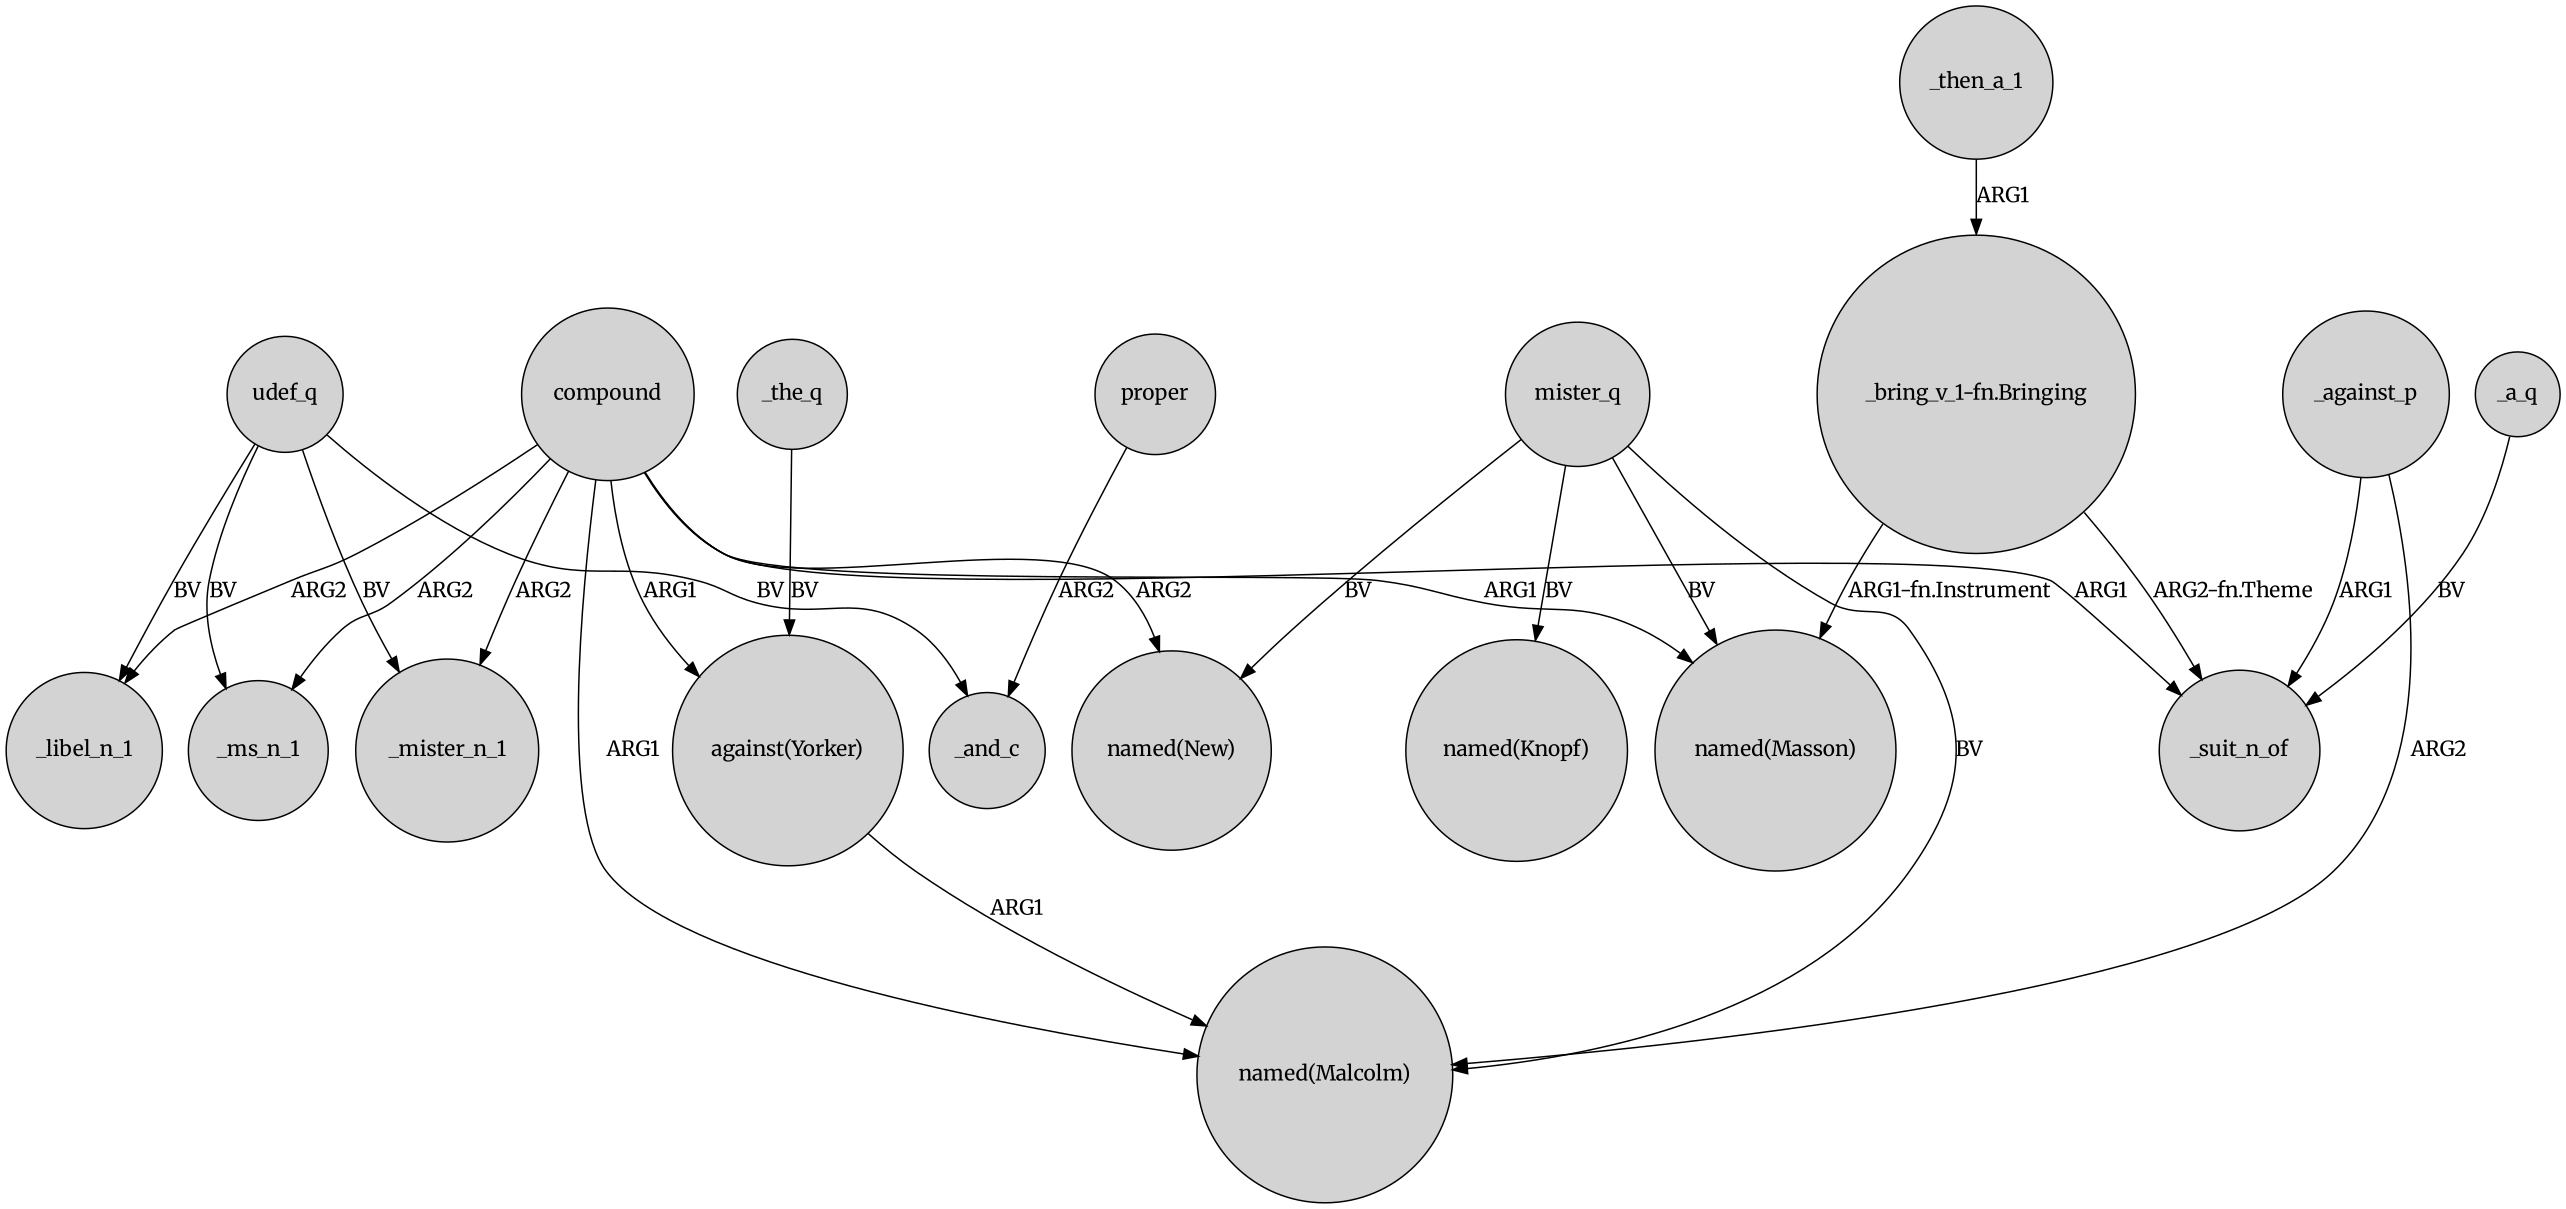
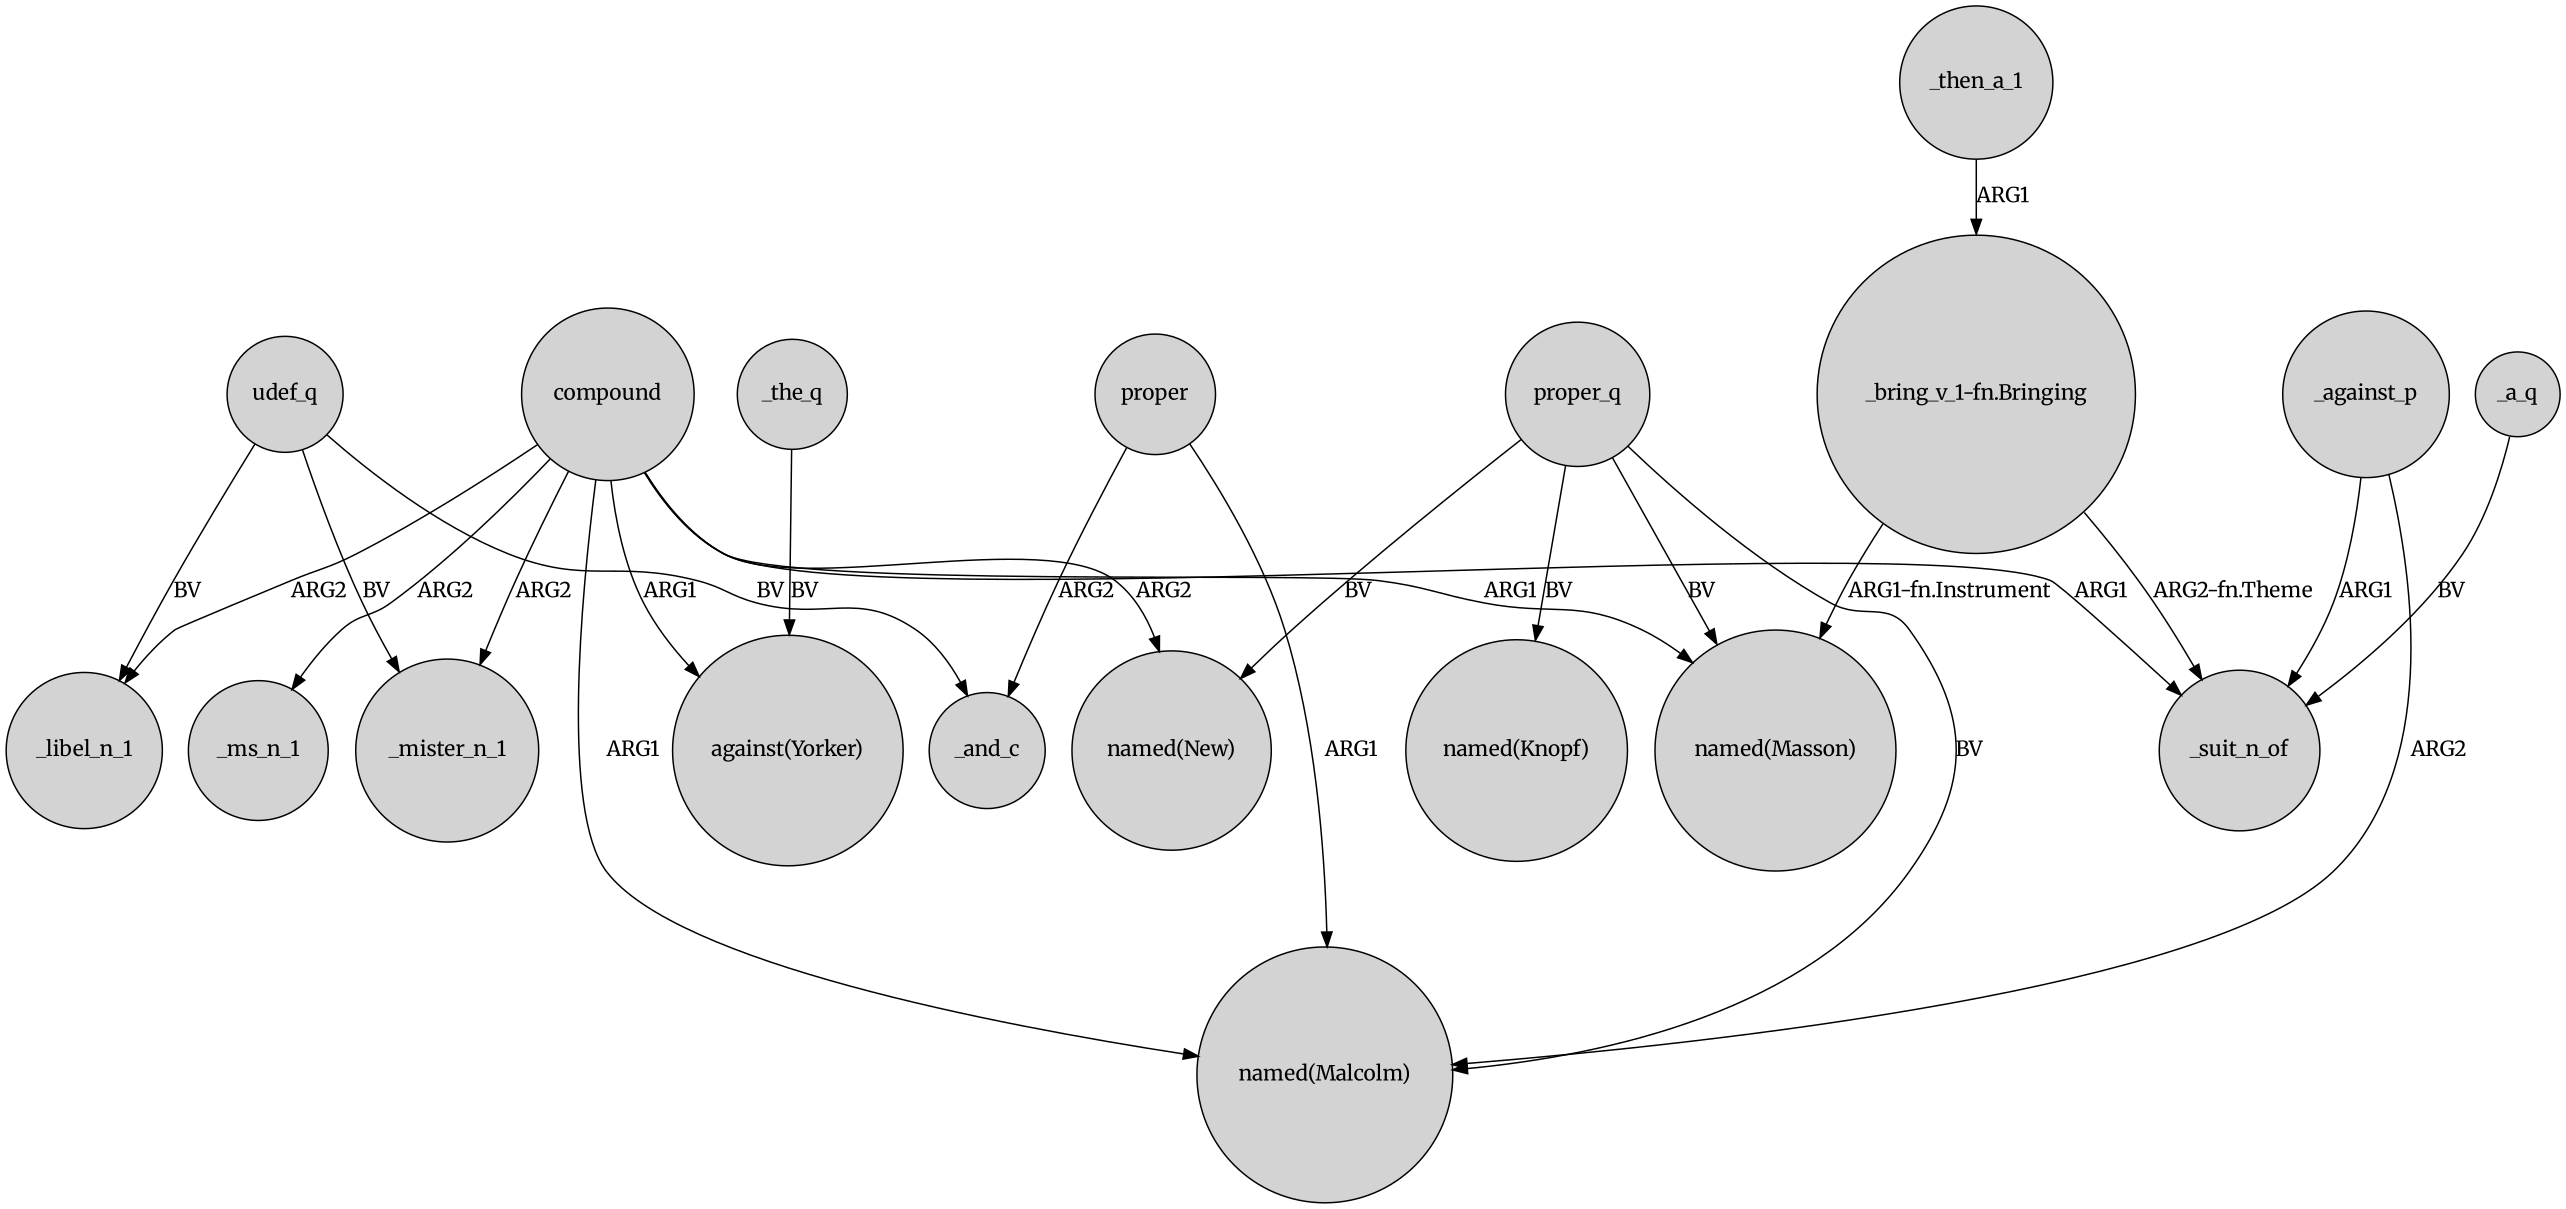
node "mister_q": label "mister_q" -> "proper_q"
edge "udef_q" -> "_ms_n_1": removed, label "BV"
edge "against(Yorker)" -> "named(Malcolm)": now "proper" -> "named(Malcolm)"
